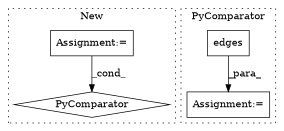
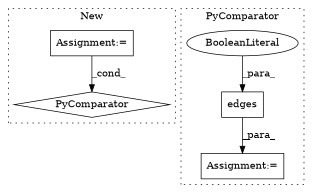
node "BooleanLiteral": added
